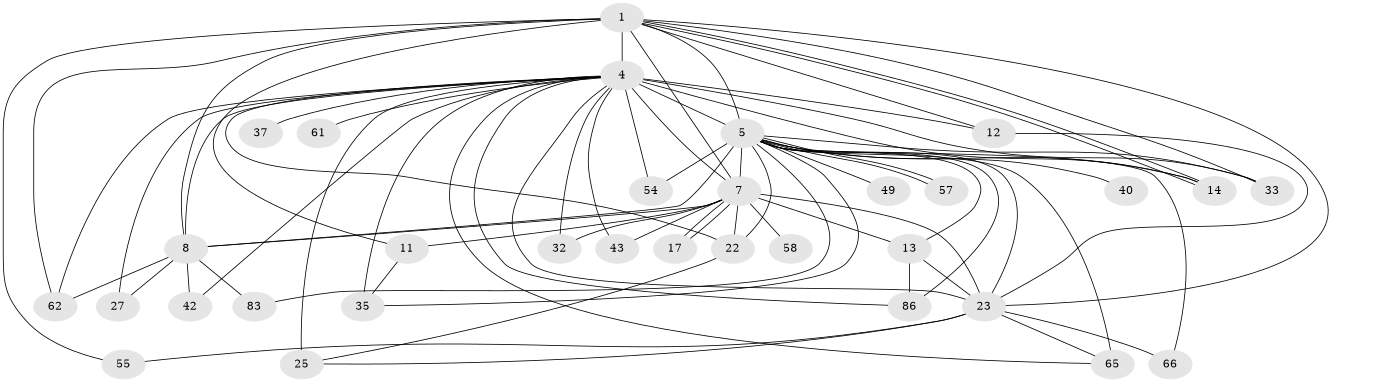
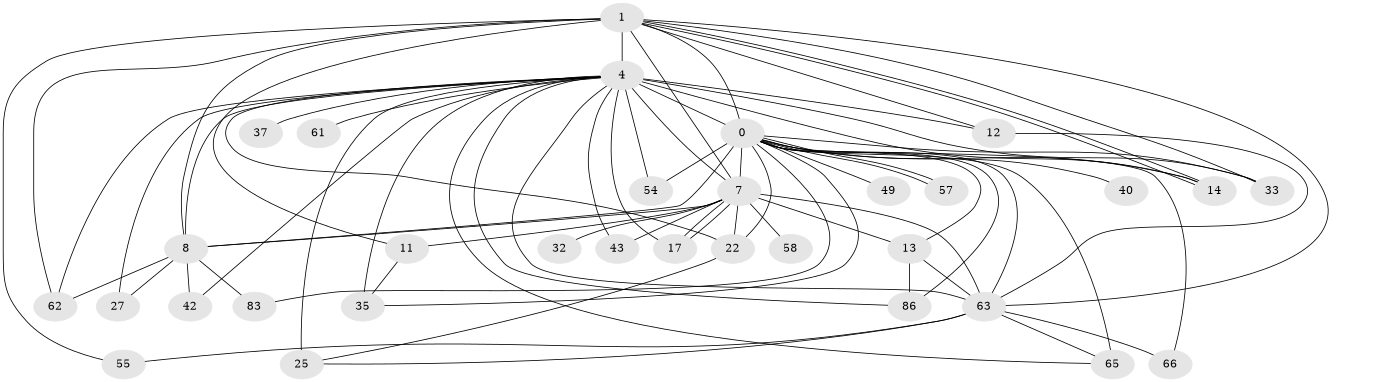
node "5": label "5" -> "0"
edge "4" -- "32": now "4" -- "17"
node "23": label "23" -> "63"
